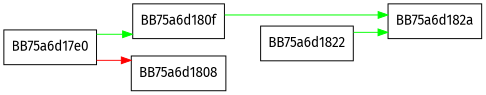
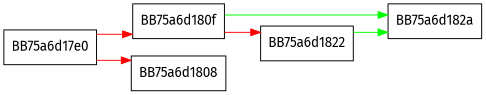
edge "BB75a6d180f" -> "BB75a6d1822": added
edge "BB75a6d17e0" -> "BB75a6d180f": color green -> red
